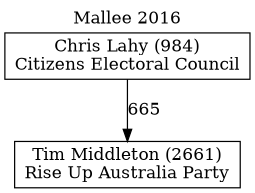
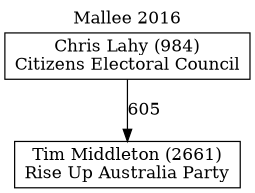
edge "Chris Lahy (984) Citizens Electoral Council" -> "Tim Middleton (2661) Rise Up Australia Party": label "665" -> "605"
